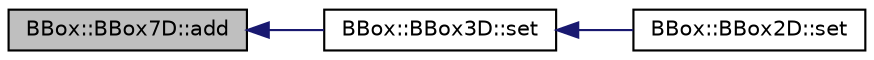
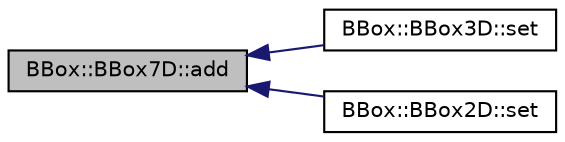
edge "BBox::BBox2D::set" -> "BBox::BBox3D::set": now "BBox::BBox2D::set" -> "BBox::BBox7D::add"
